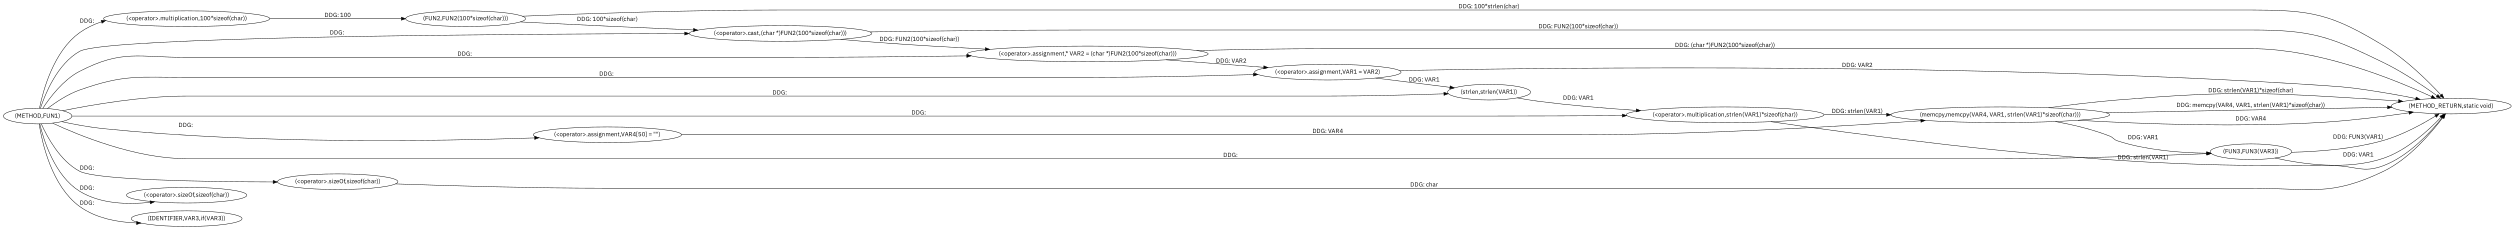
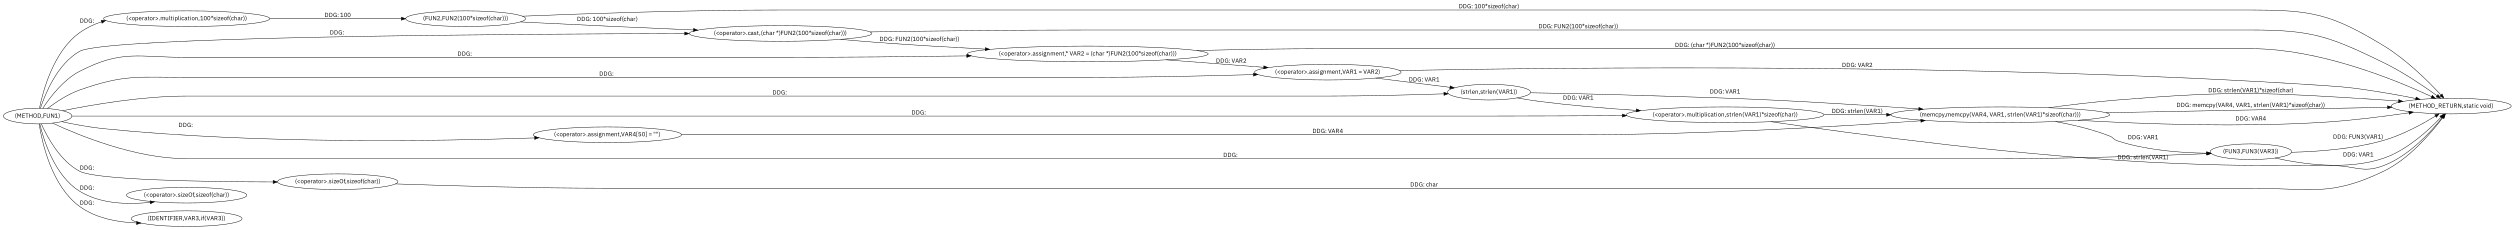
edge "(FUN2,FUN2(100*sizeof(char)))" -> "(METHOD_RETURN,static void)": label "DDG: 100*strlen(char)" -> "DDG: 100*sizeof(char)"
edge "(strlen,strlen(VAR1))" -> "(memcpy,memcpy(VAR4, VAR1, strlen(VAR1)*sizeof(char)))": added, label "DDG: VAR1"
